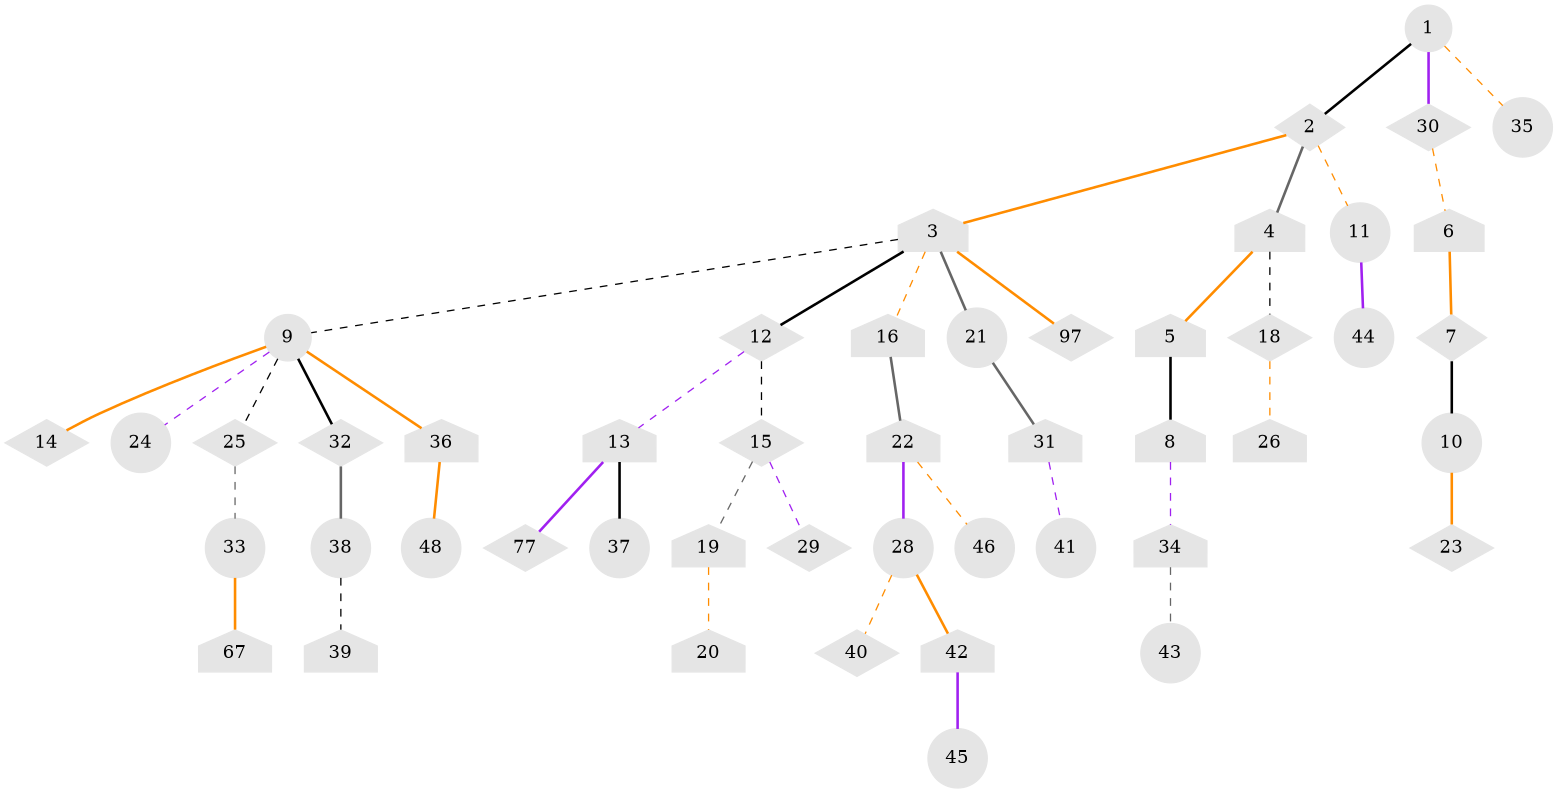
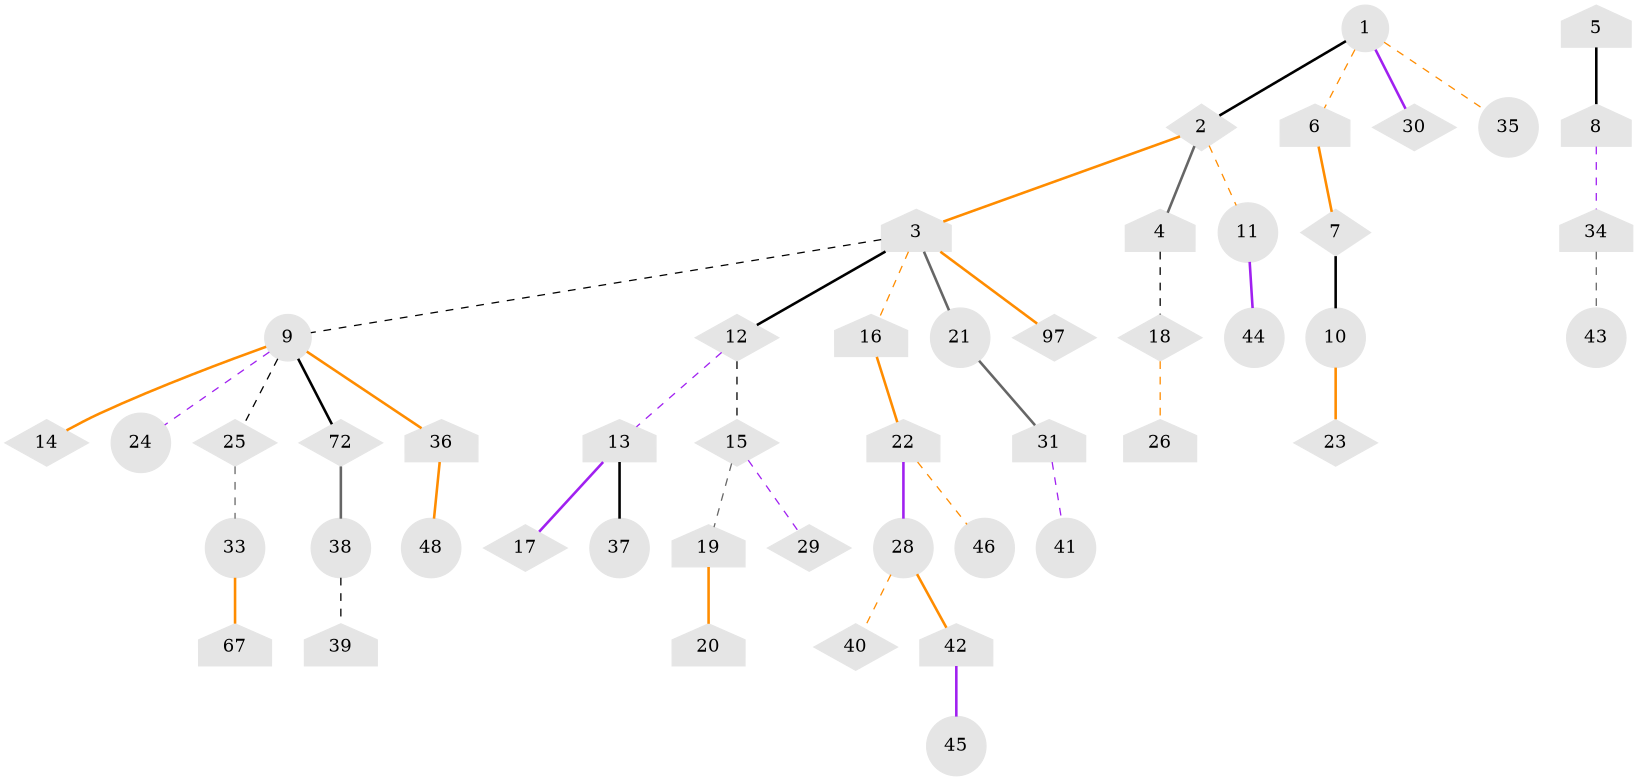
edge "30" -- "6": now "1" -- "6"
edge "4" -- "5": removed
edge "16" -- "22": color gray40 -> darkorange
node "32": label "32" -> "72"
node "77": label "77" -> "17"
edge "19" -- "20": style dashed -> bold
